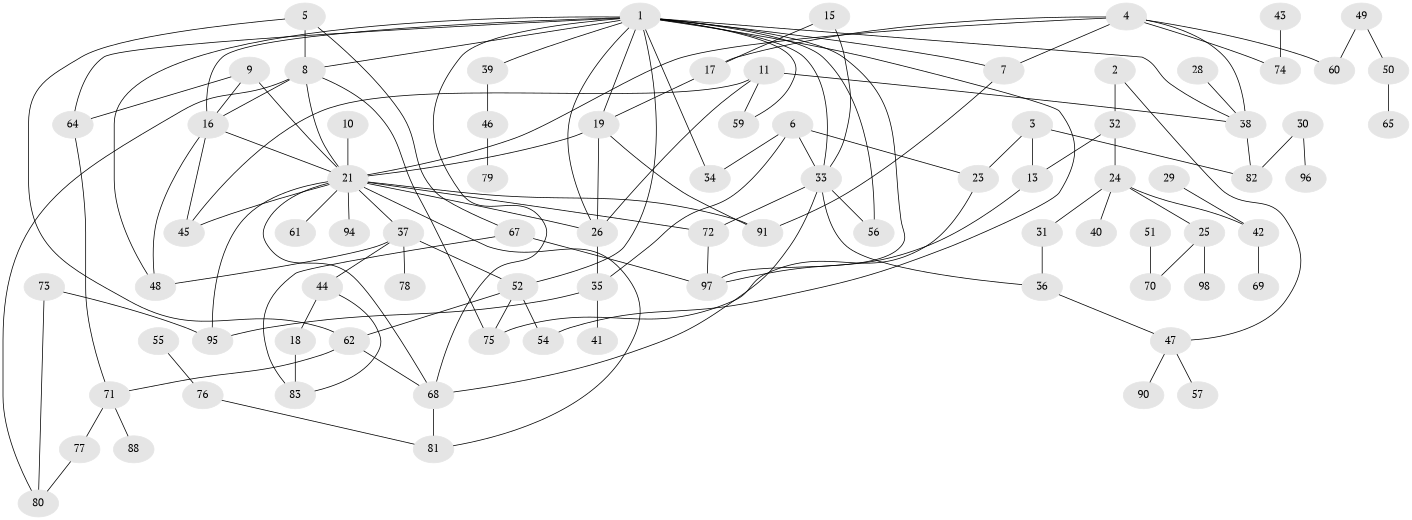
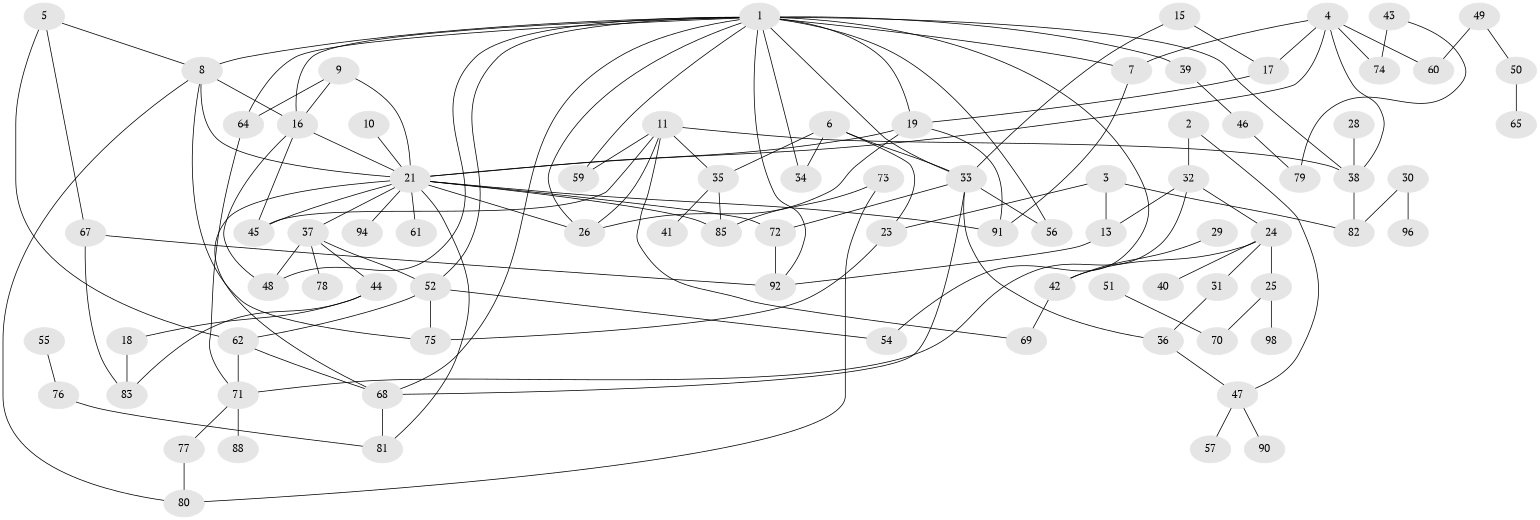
edge "43" -- "79": added
edge "26" -- "35": now "11" -- "35"
node "97": label "97" -> "92"
edge "11" -- "69": added
node "95": label "95" -> "85"
edge "32" -- "71": added
